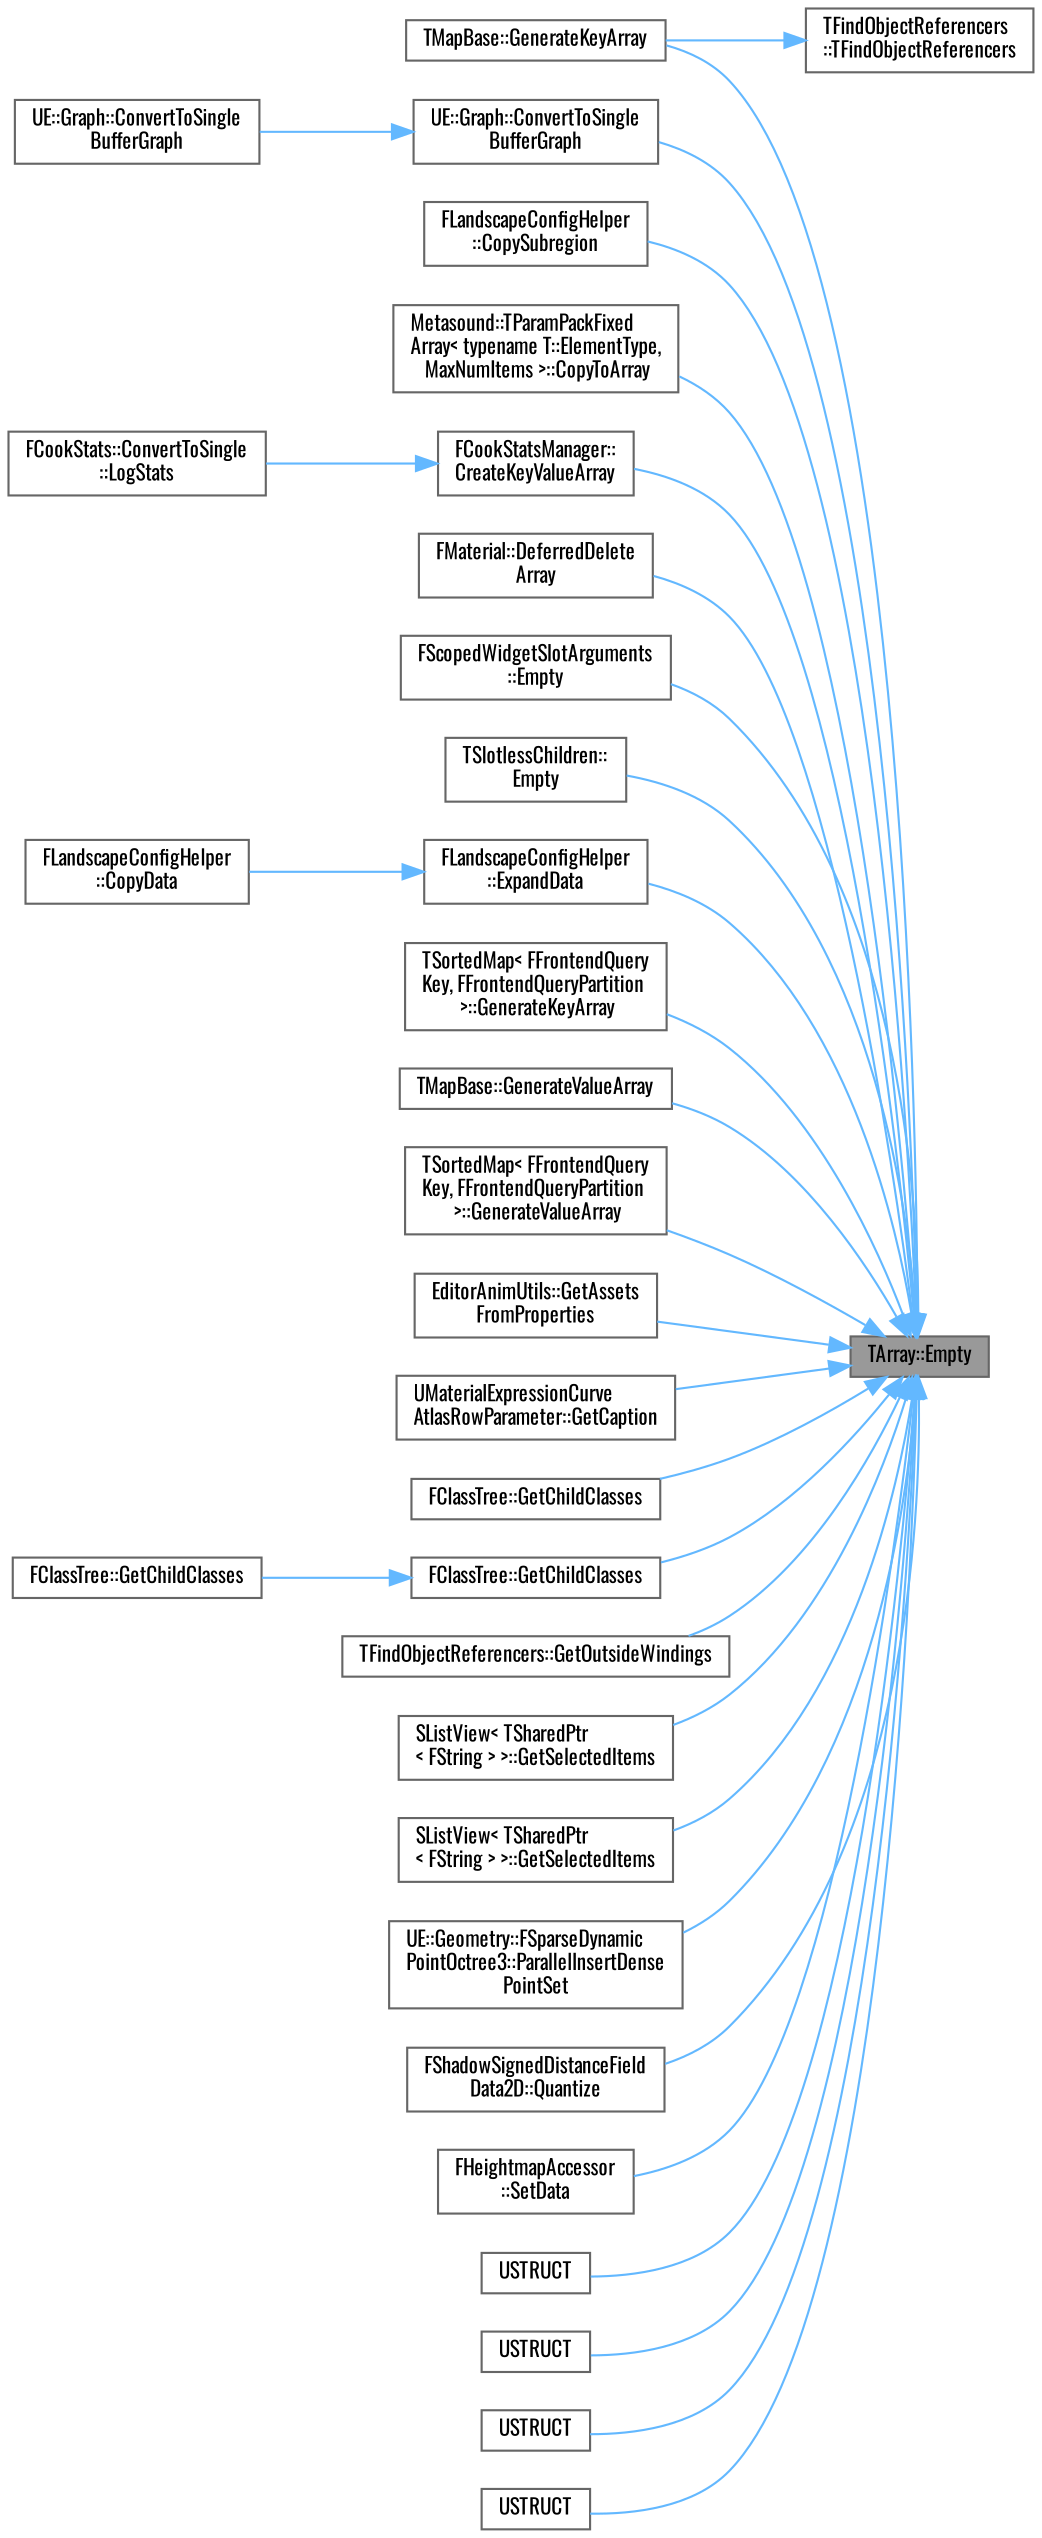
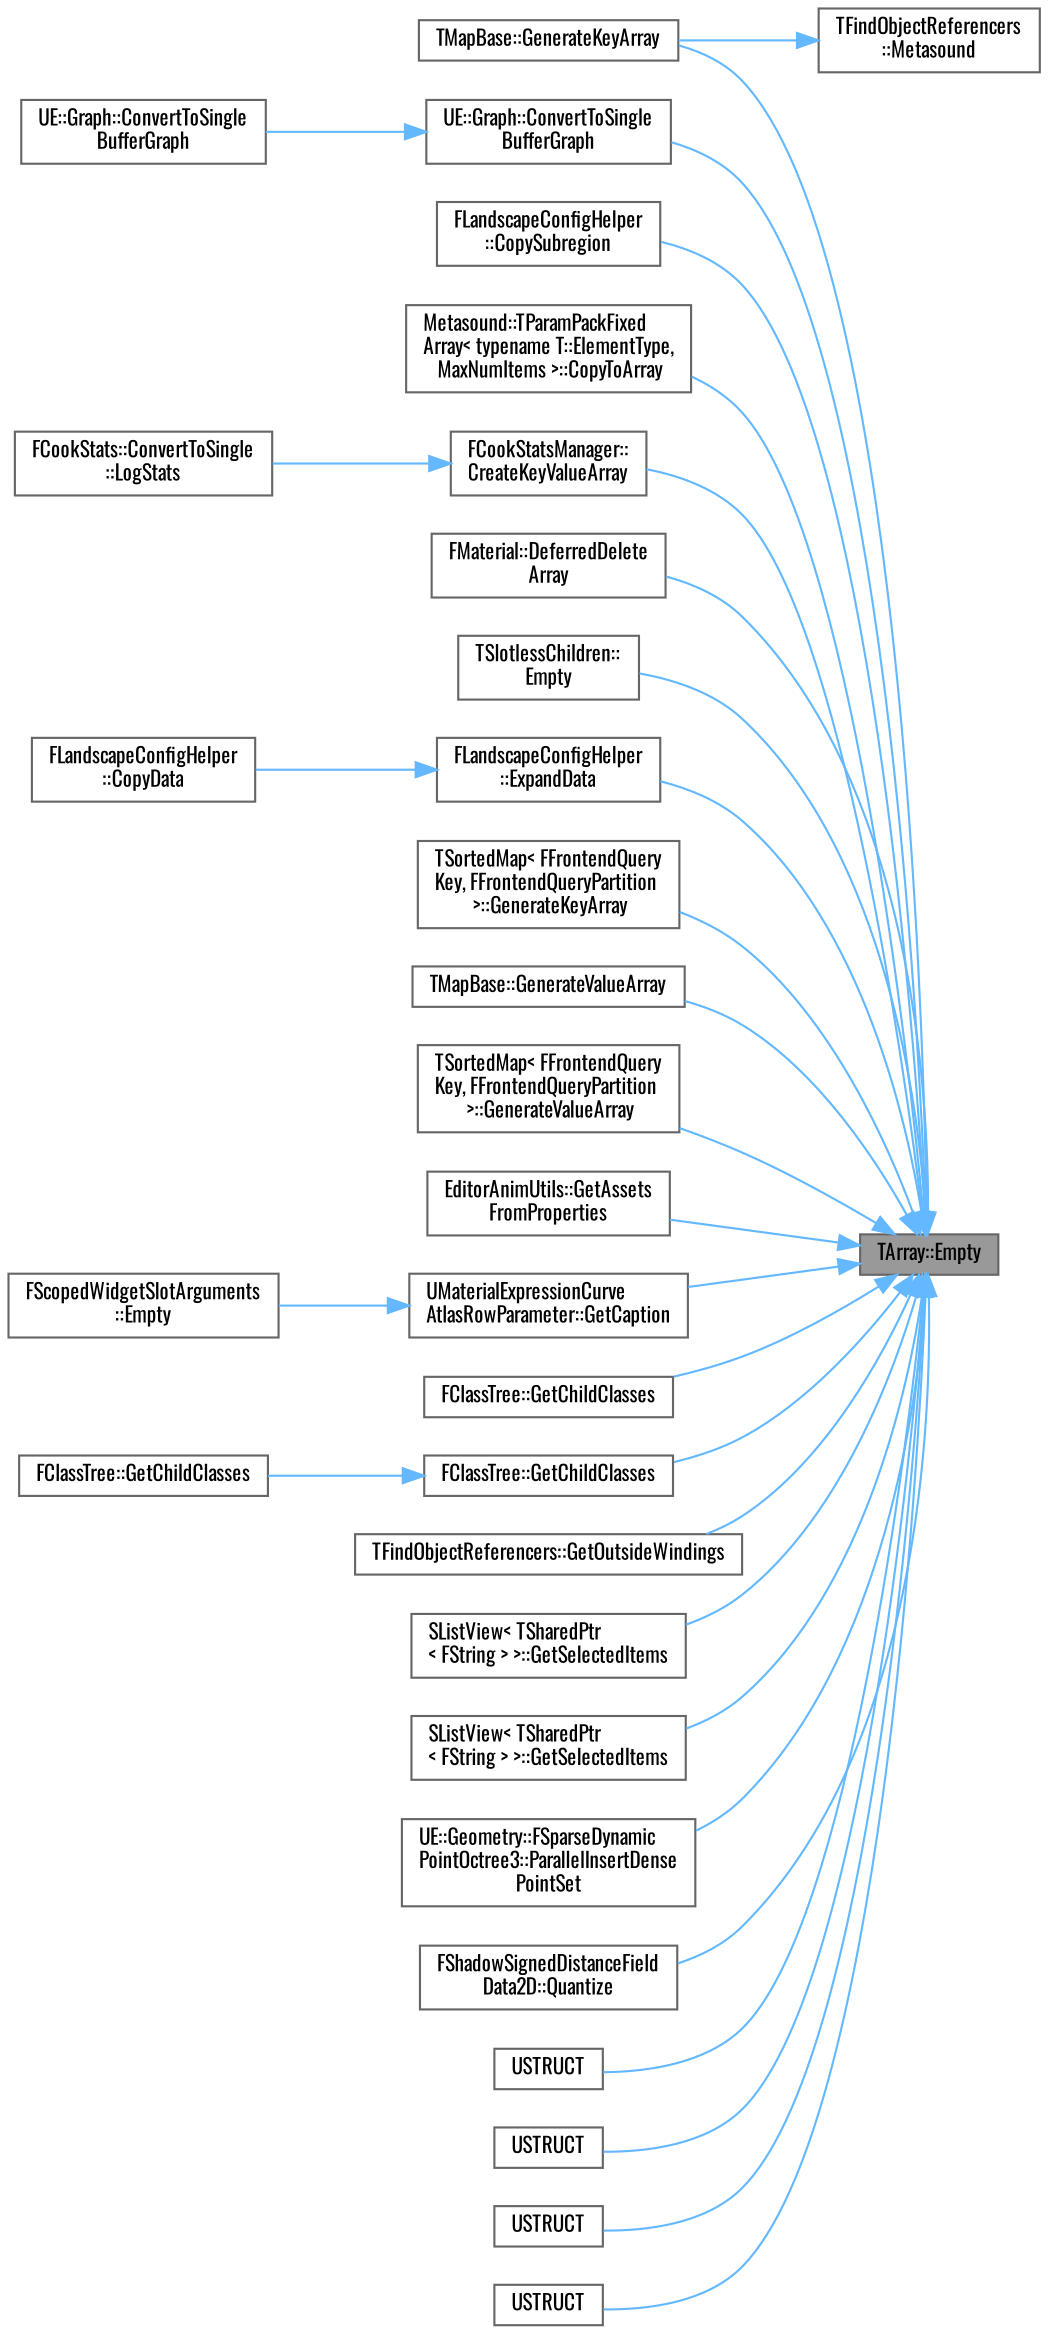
node "TFindObjectReferencers ::TFindObjectReferencers": label "TFindObjectReferencers ::TFindObjectReferencers" -> "TFindObjectReferencers ::Metasound"
edge "FScopedWidgetSlotArguments ::Empty" -> "TArray::Empty": now "FScopedWidgetSlotArguments ::Empty" -> "UMaterialExpressionCurve AtlasRowParameter::GetCaption"
node "FHeightmapAccessor ::SetData": removed
